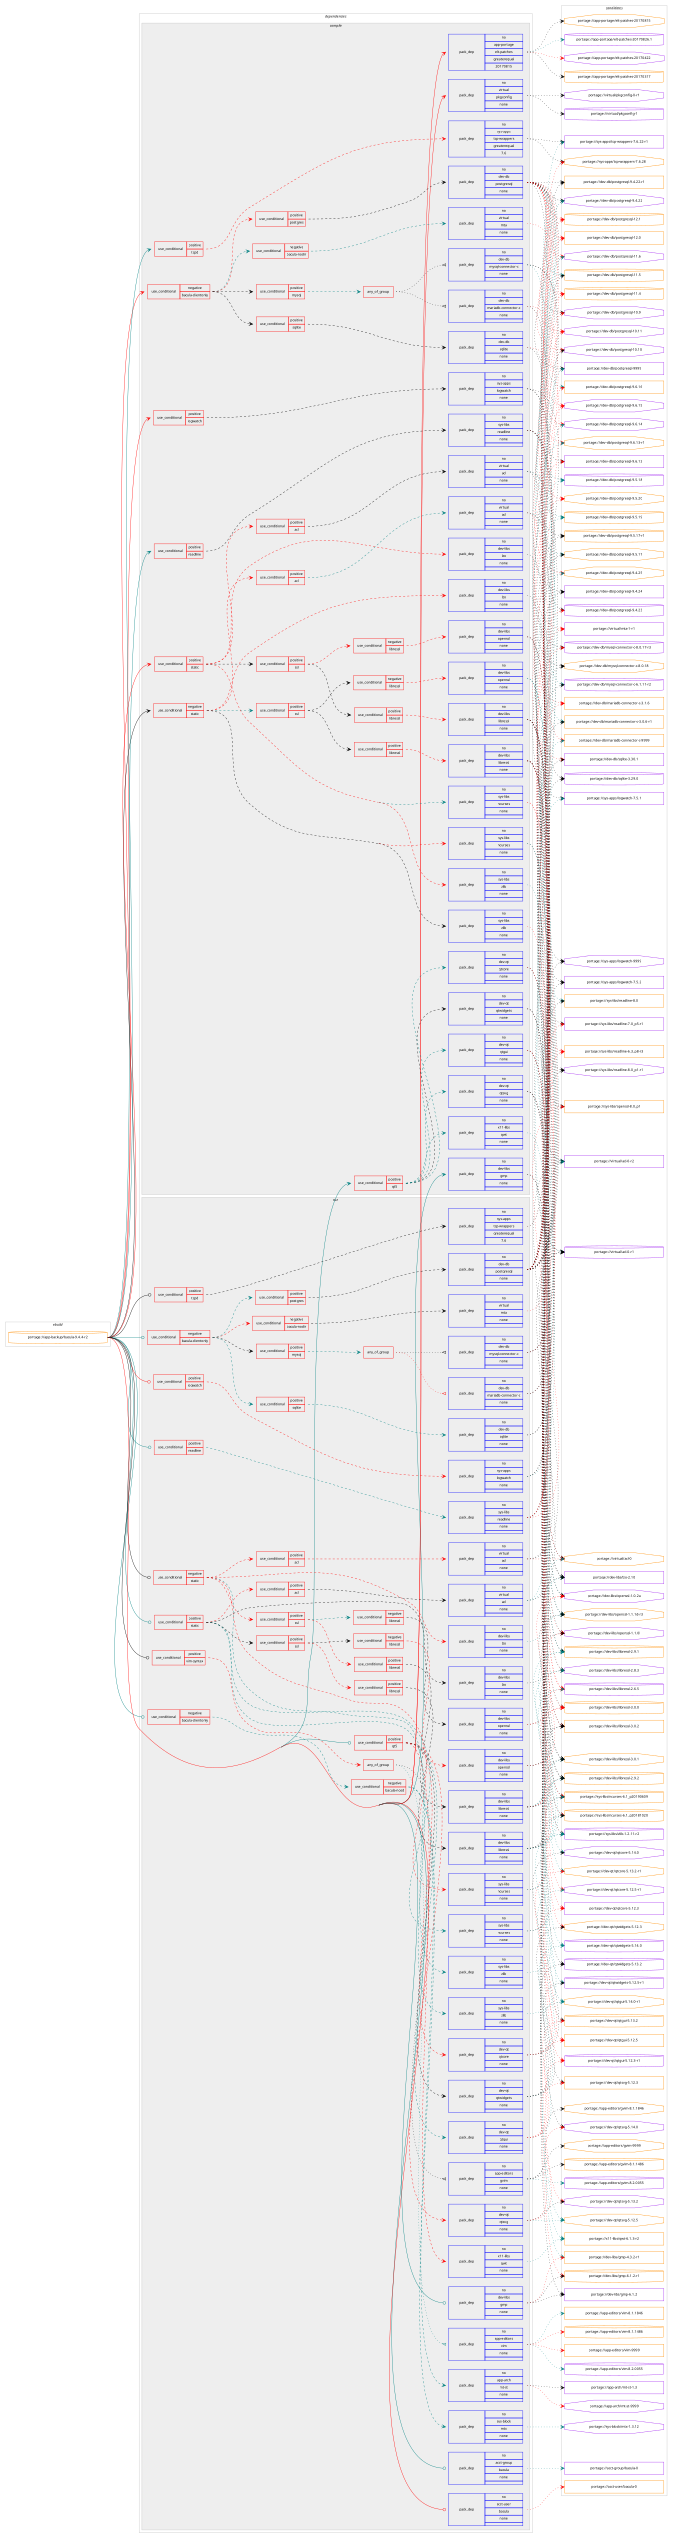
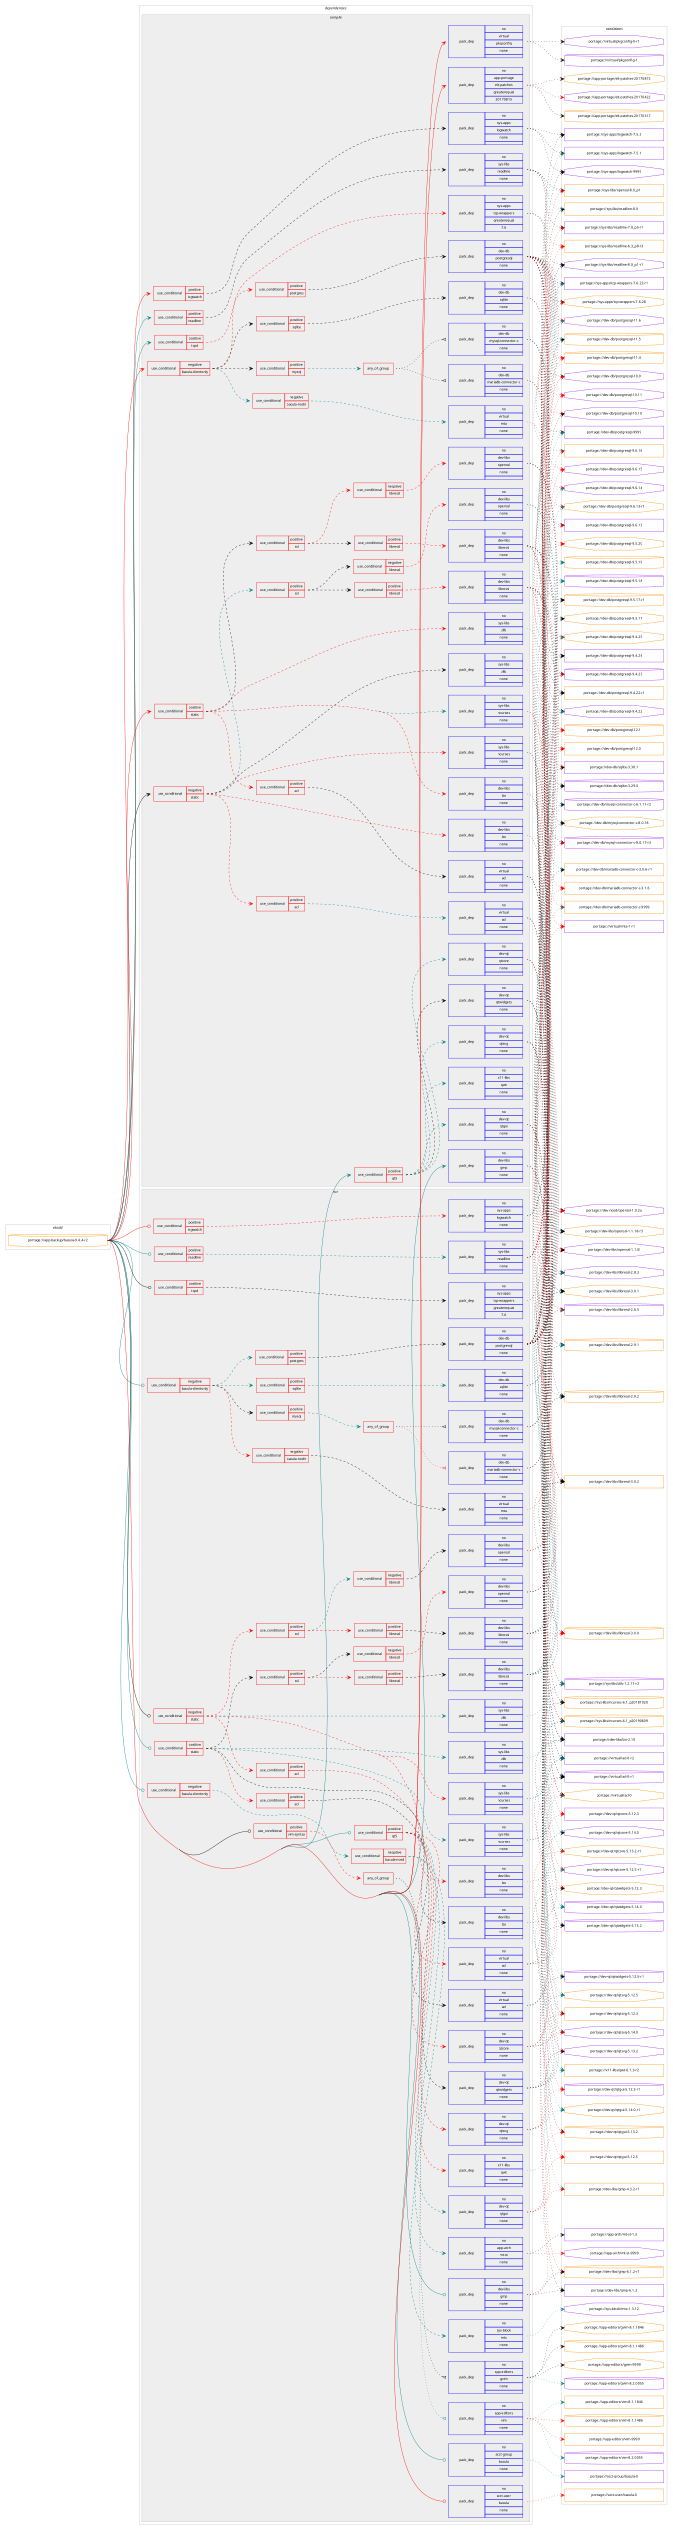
node "portage://app-portage/elt-patches-20170826.1": removed
node "portage://dev-libs/openssl-1.0.2u": label "portage://dev-libs/openssl-1.0.2u" -> "portage://dev-nosd/openssl-1.0.2u"
